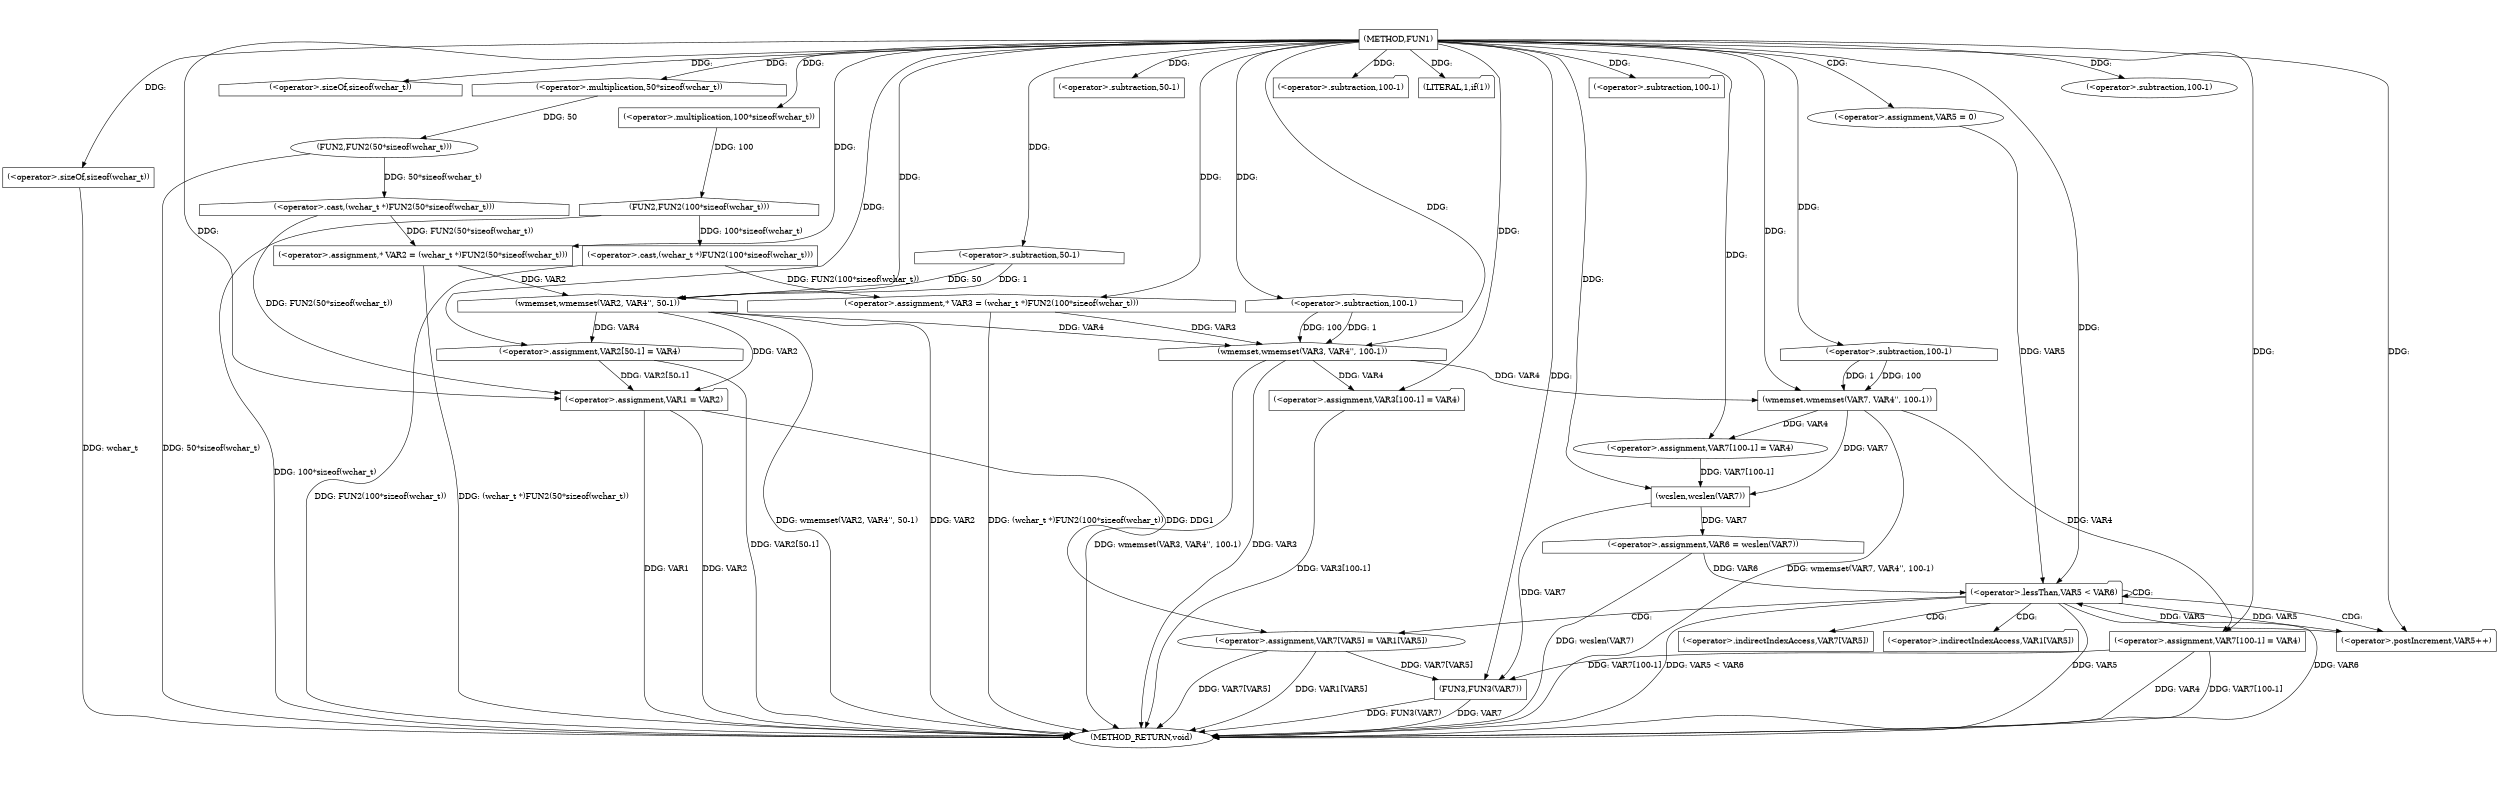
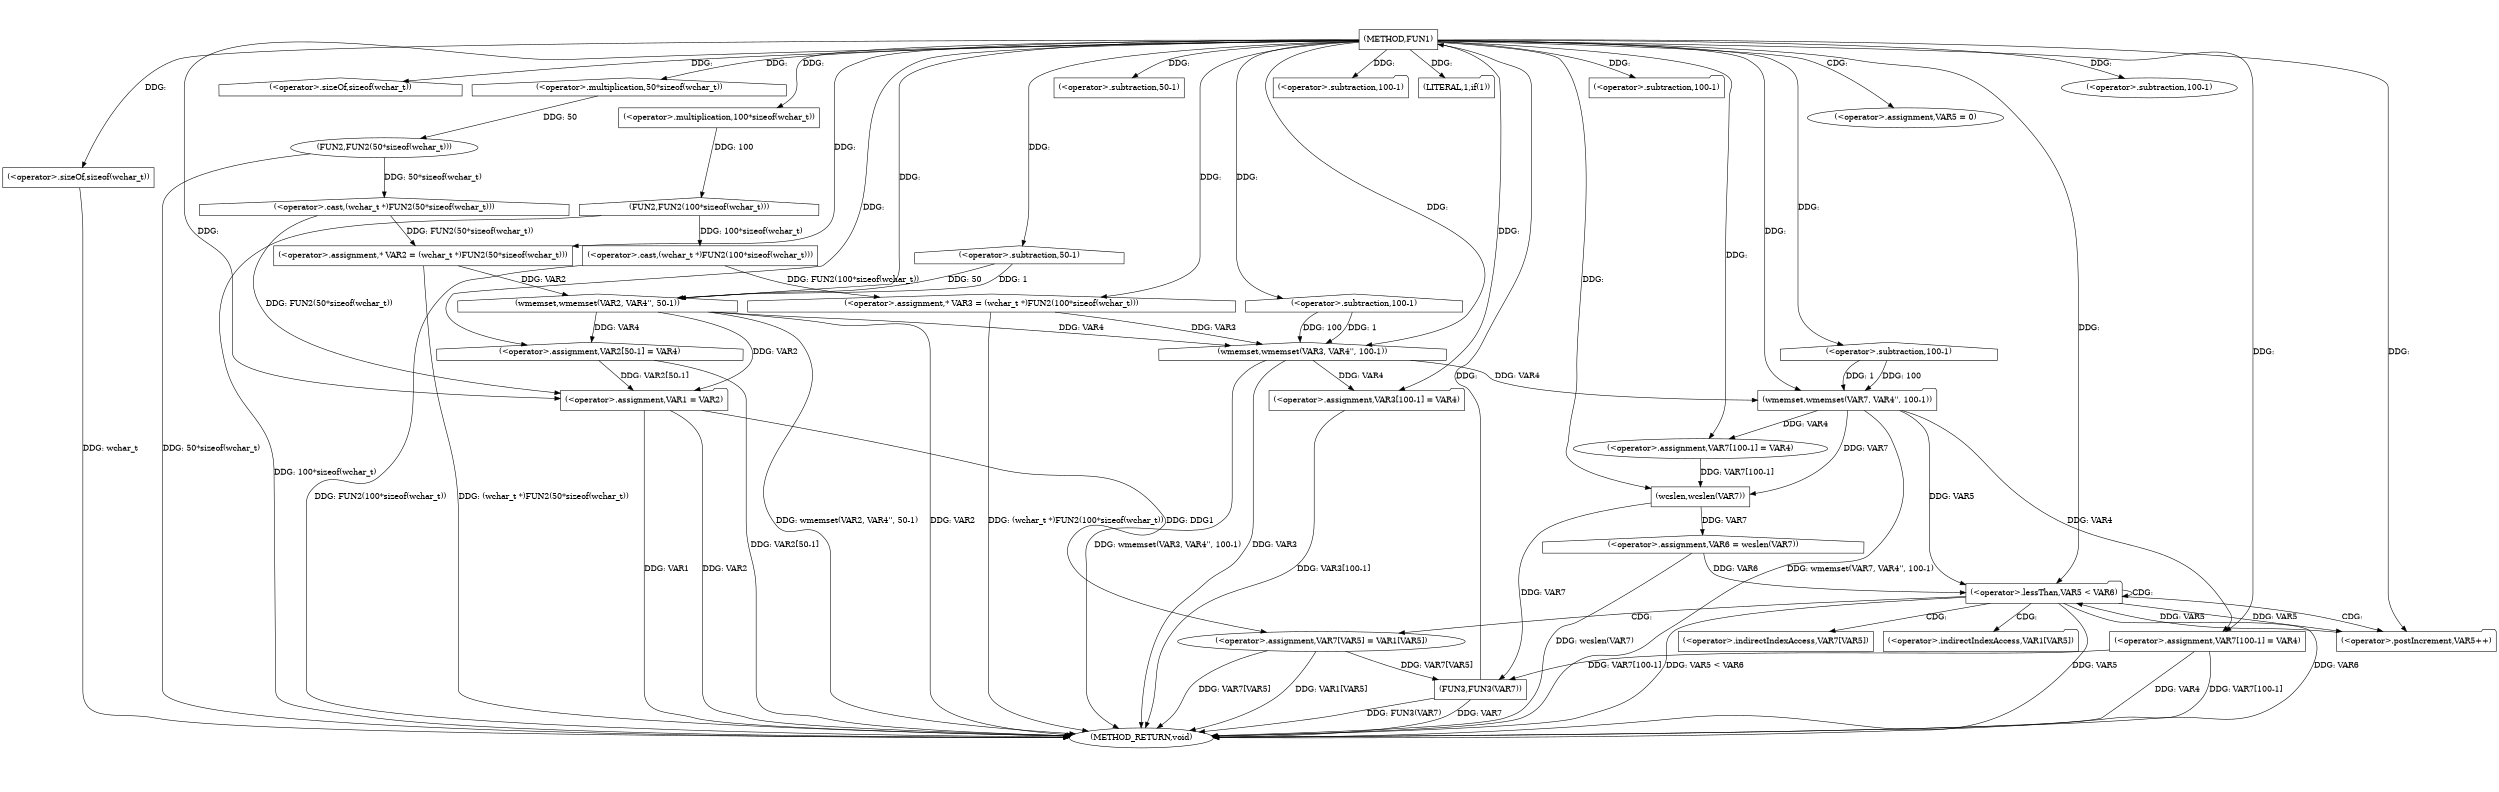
edge "(METHOD,FUN1)" -> "(FUN3,FUN3(VAR7))": reversed
edge "(<operator>.assignment,VAR5 = 0)" -> "(<operator>.lessThan,VAR5 < VAR6)": now "(wmemset,wmemset(VAR7, VAR4'', 100-1))" -> "(<operator>.lessThan,VAR5 < VAR6)"
